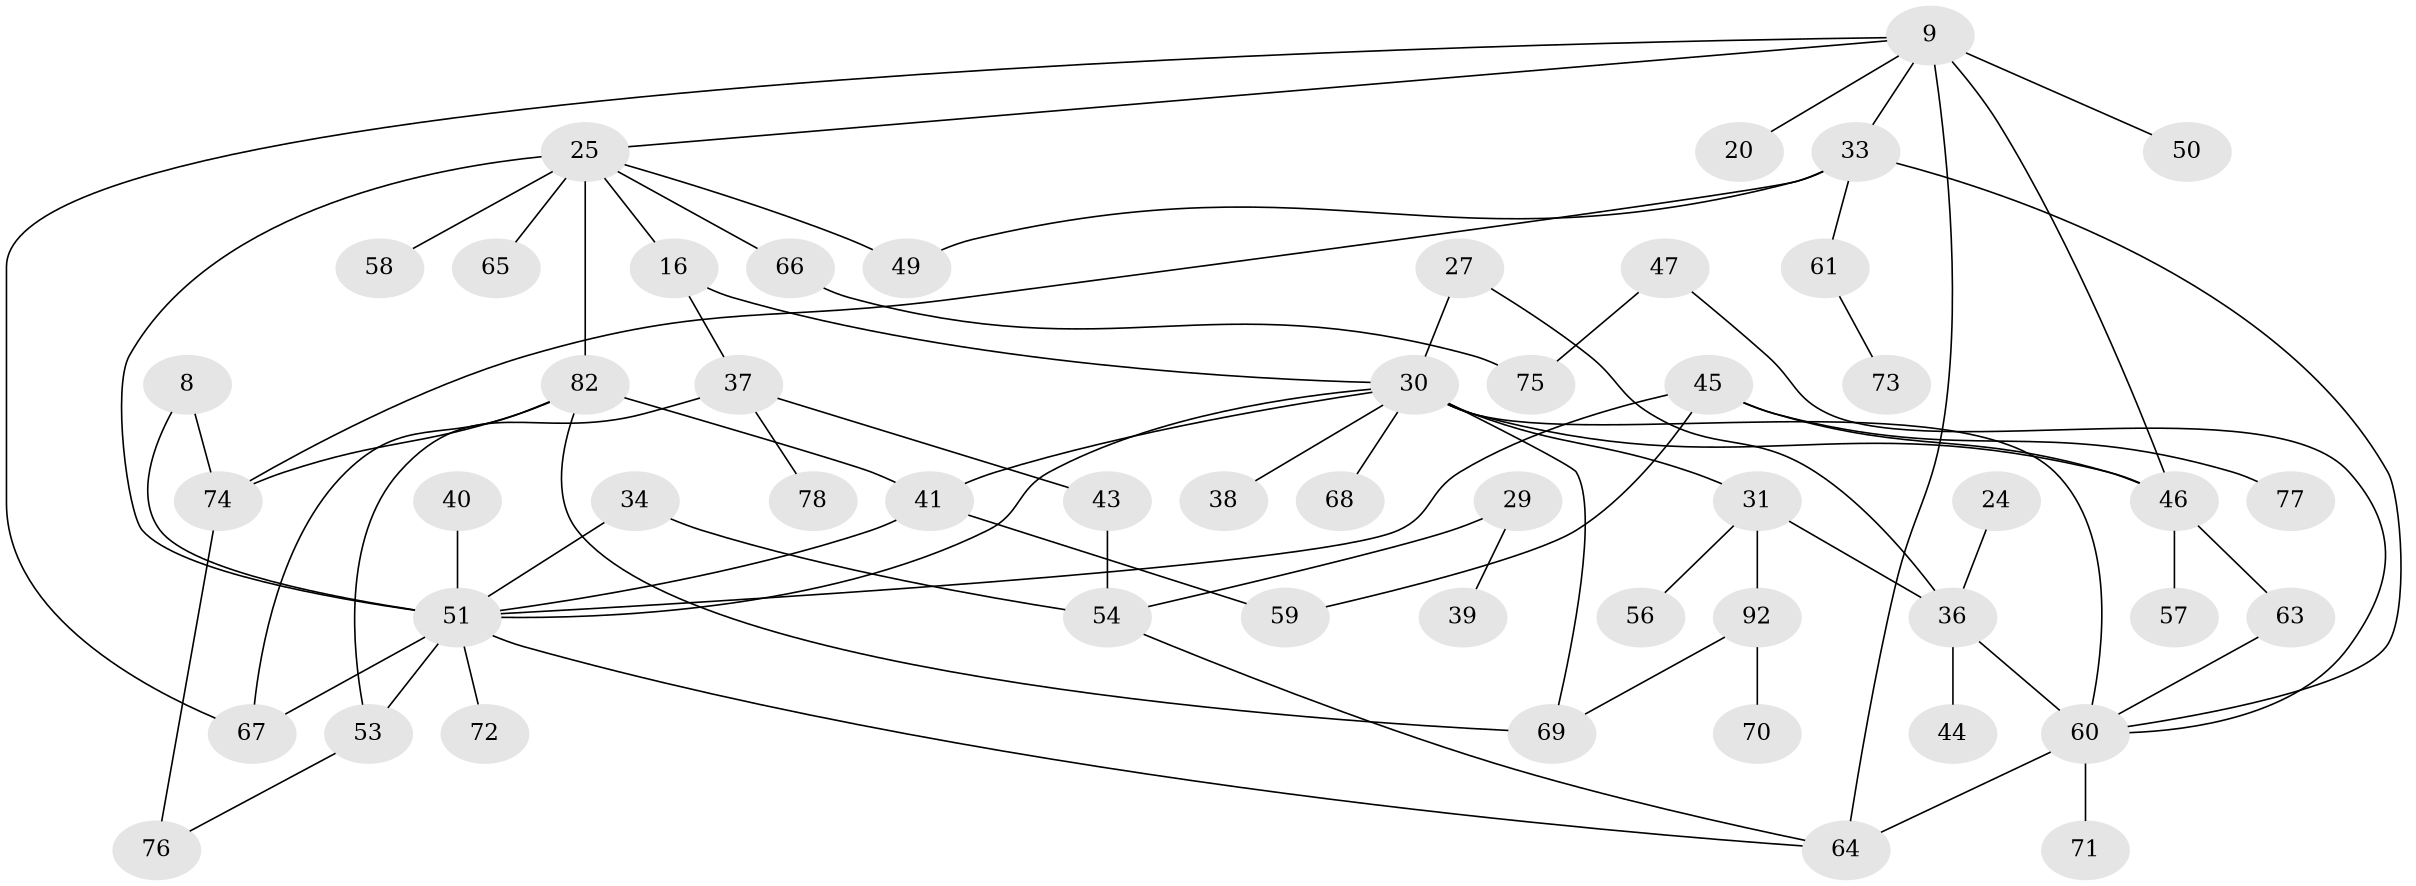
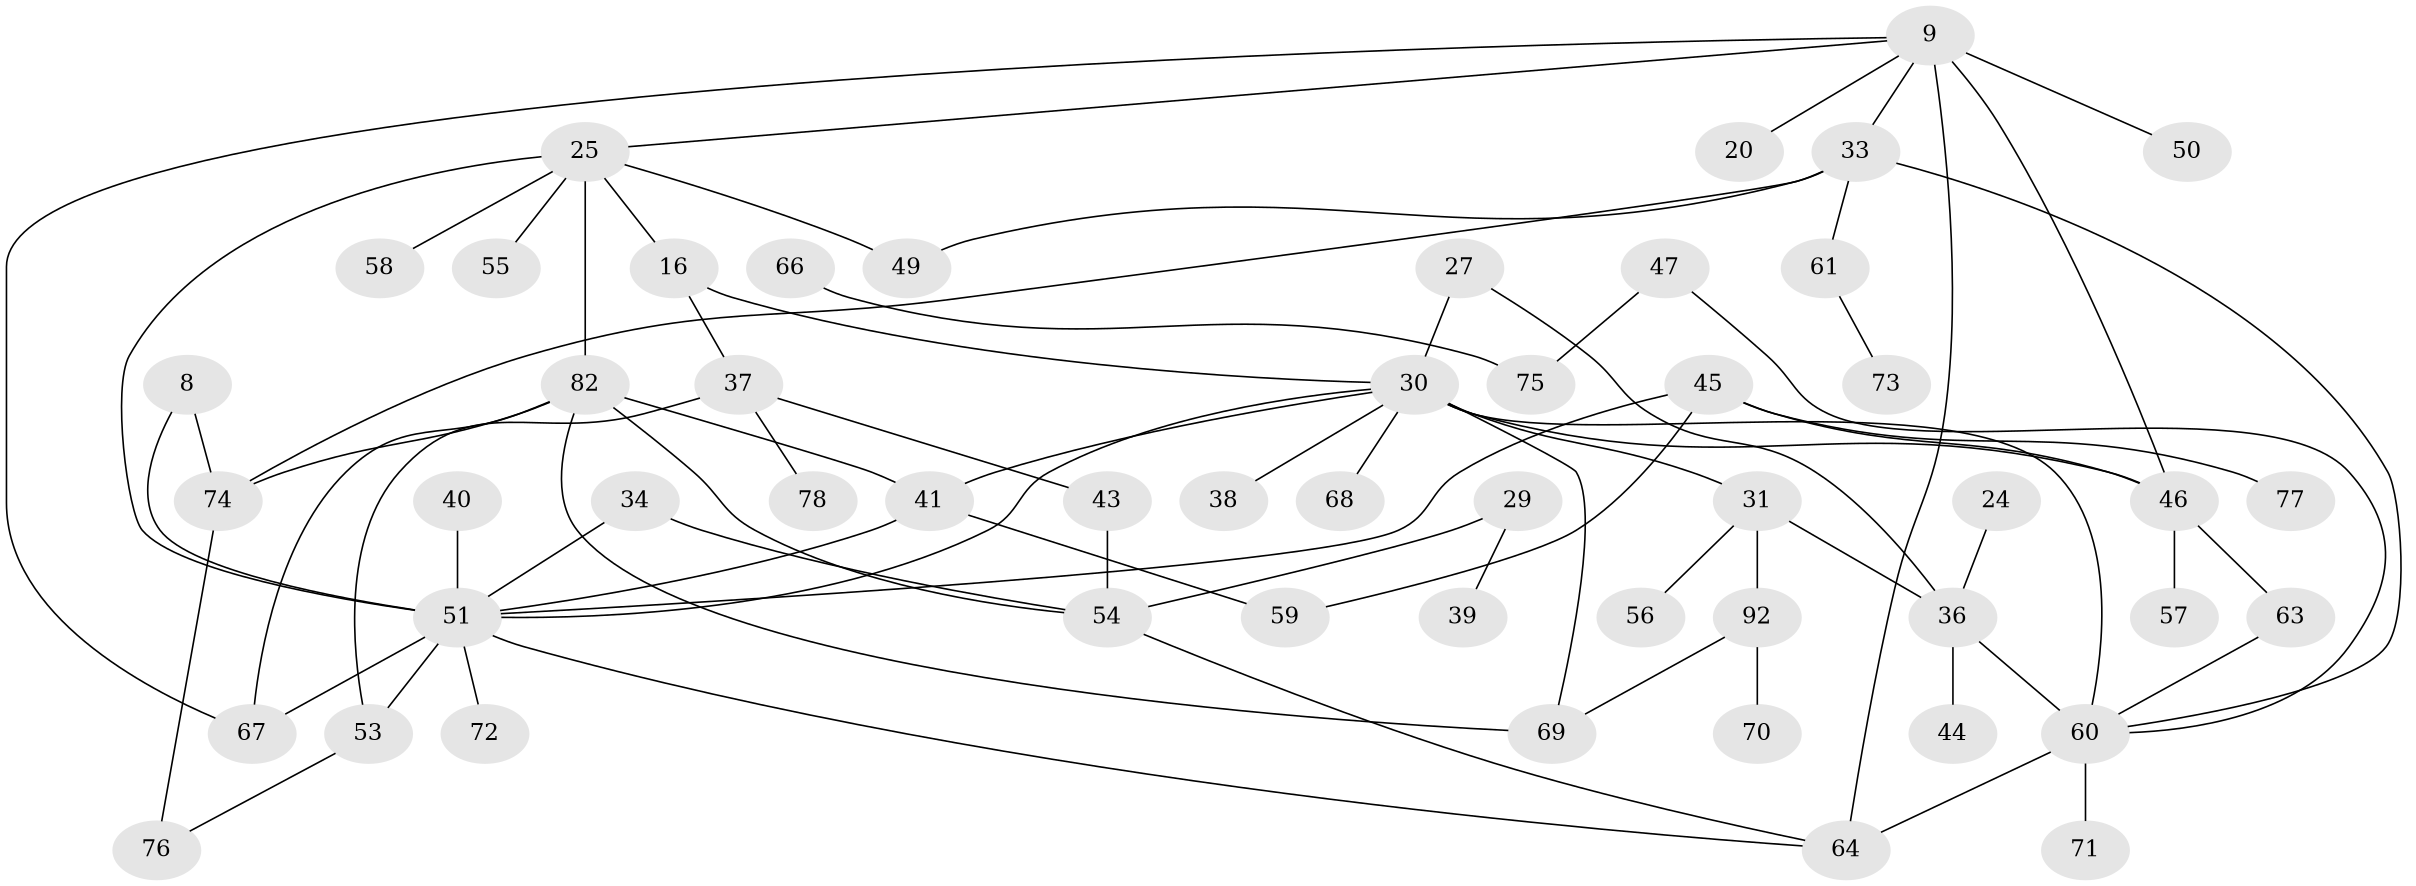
edge "25" -- "66": removed
node "65": label "65" -> "55"
edge "82" -- "54": added
